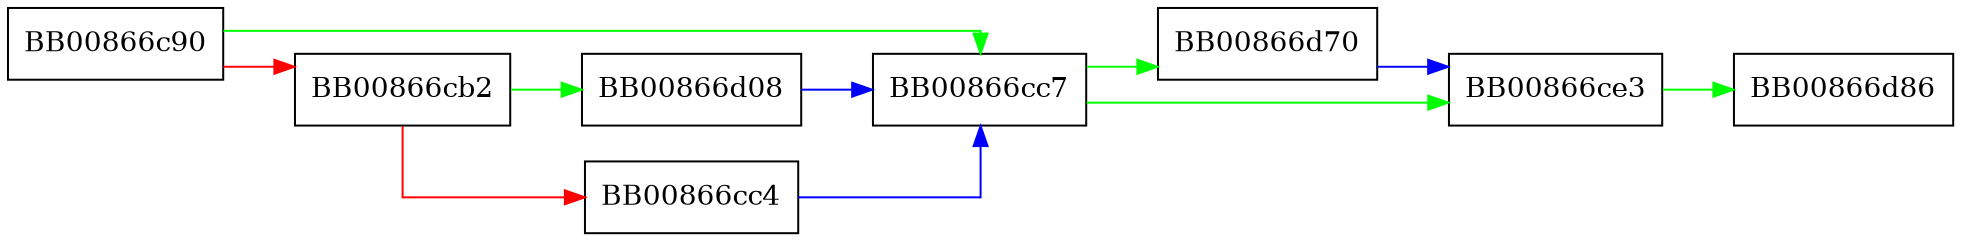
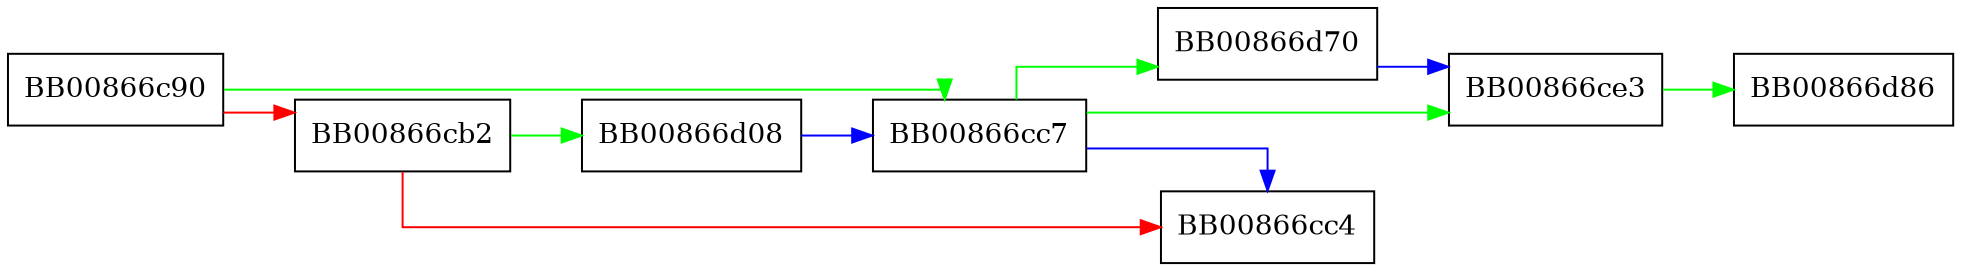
edge "BB00866cc4" -> "BB00866cc7": reversed
